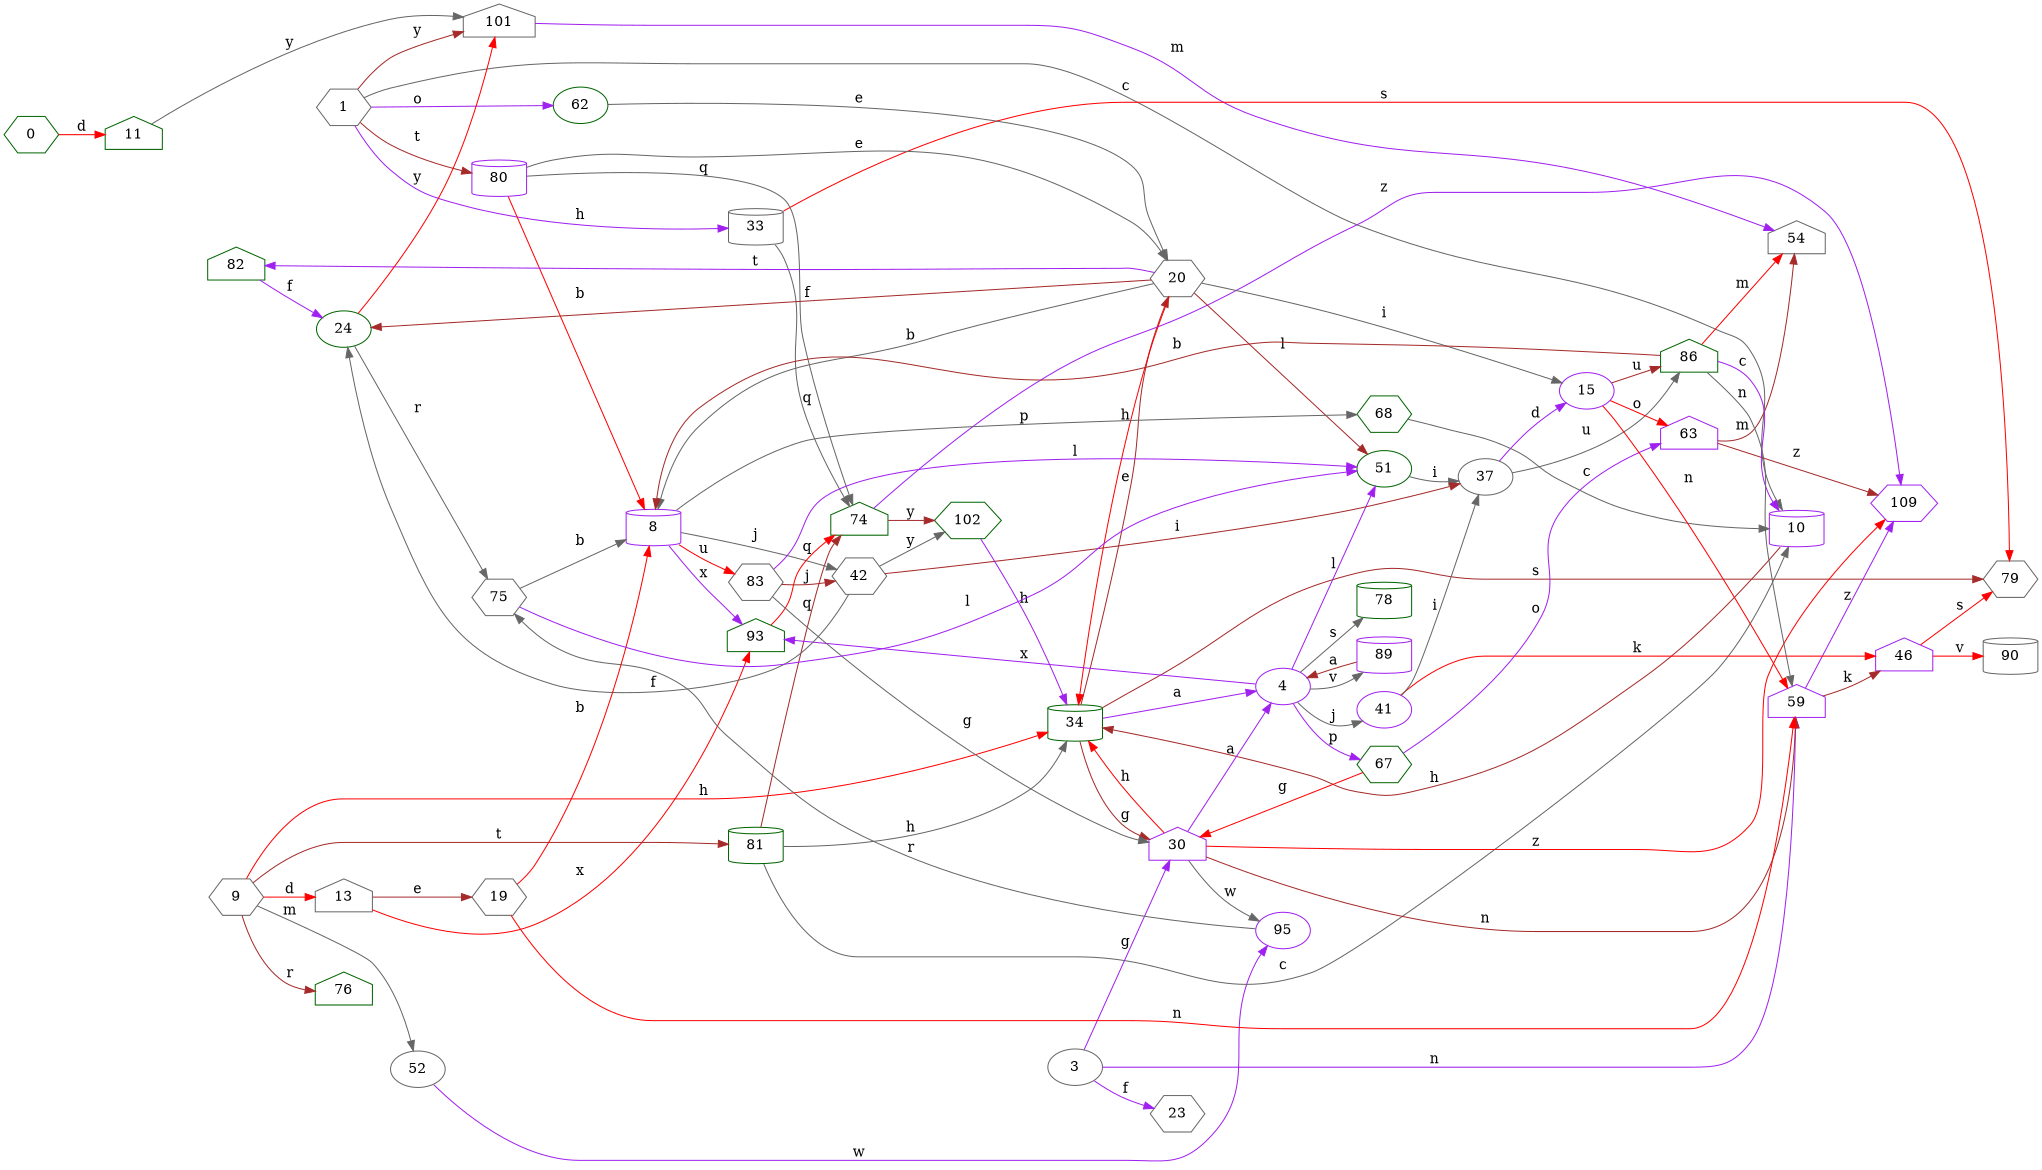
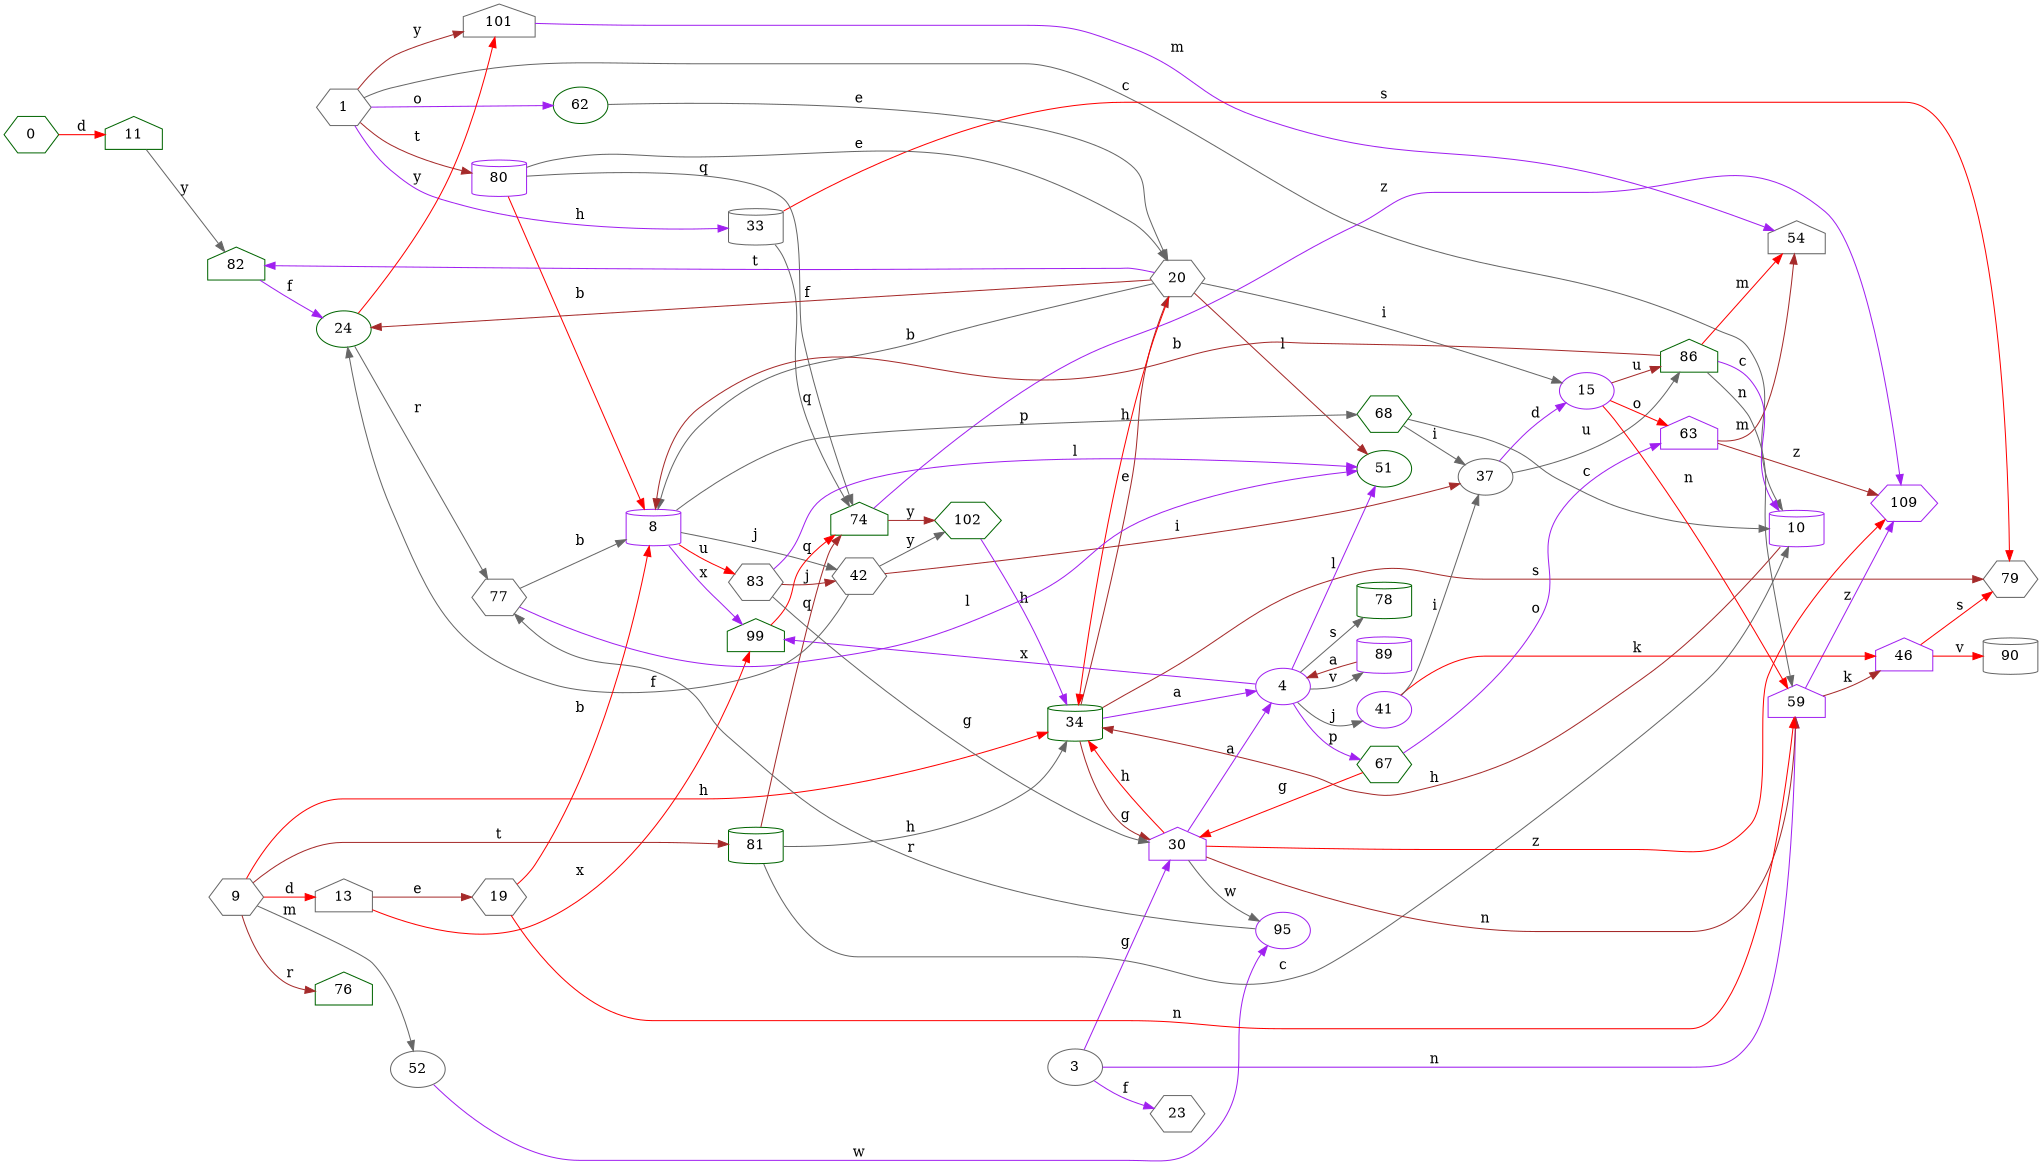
edge "11" -> "101": now "11" -> "82"
edge "51" -> "37": now "68" -> "37"
node "75": label "75" -> "77"
node "93": label "93" -> "99"
